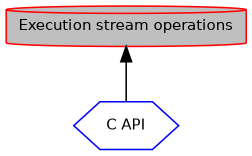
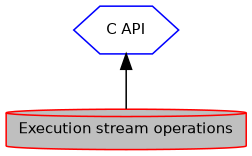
edge "C API" -> "Execution stream operations": reversed
